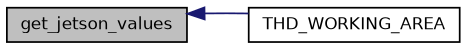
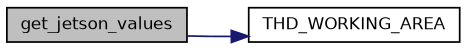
edge "THD_WORKING_AREA" -> "get_jetson_values": reversed
